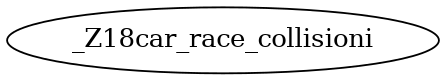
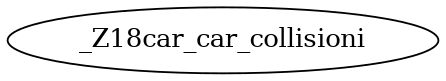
node "_Z18car_race_collisioni": label "_Z18car_race_collisioni" -> "_Z18car_car_collisioni"
